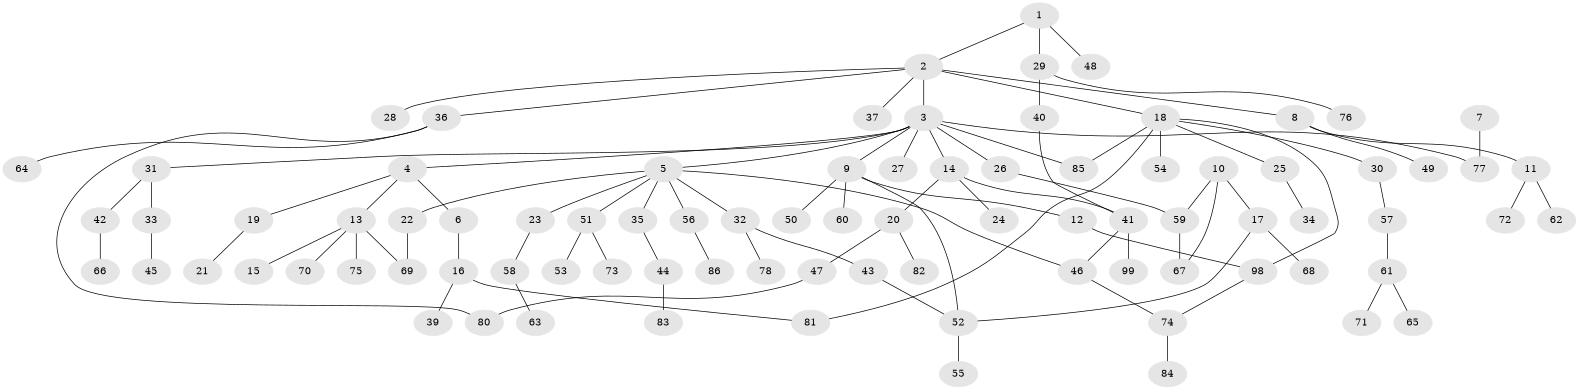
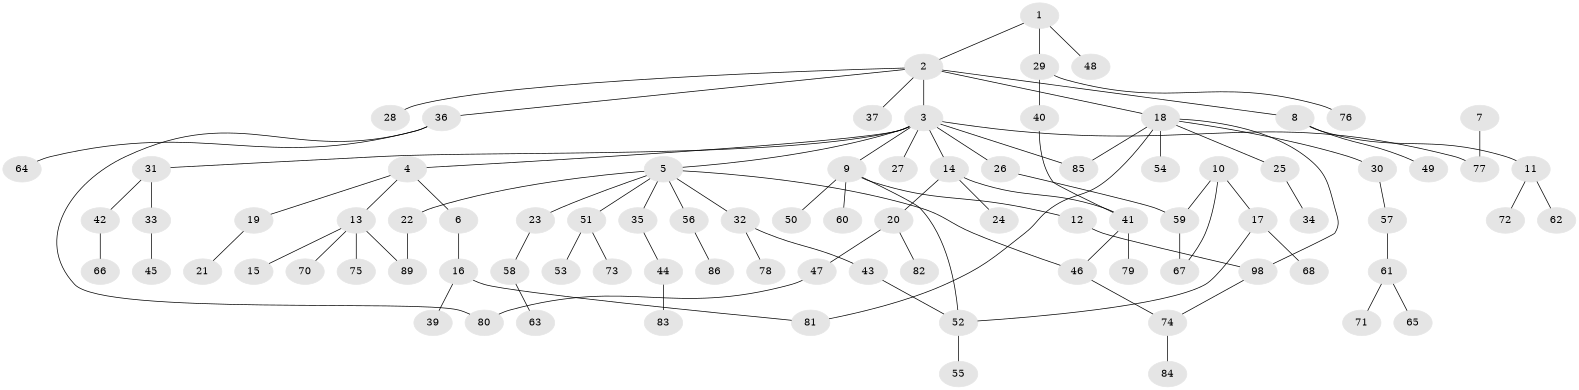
node "69": label "69" -> "89"
node "99": label "99" -> "79"
